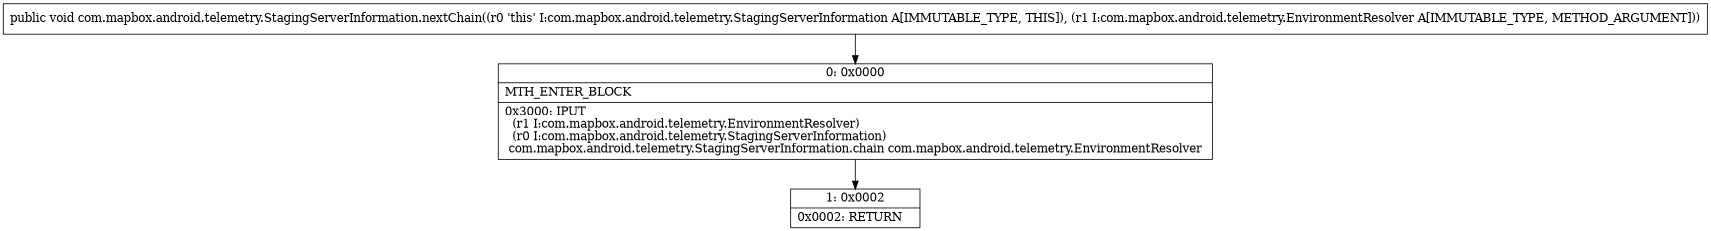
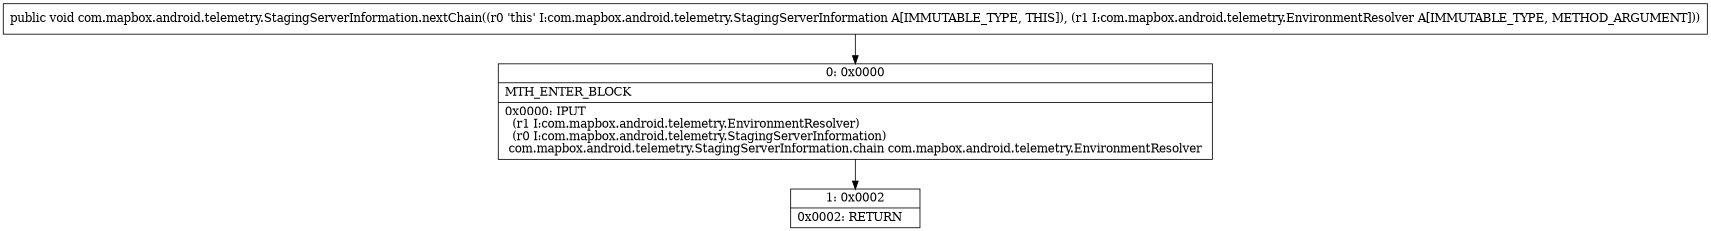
node "0: 0x0000": text "0x3000: IPUT" -> "0x0000: IPUT"
